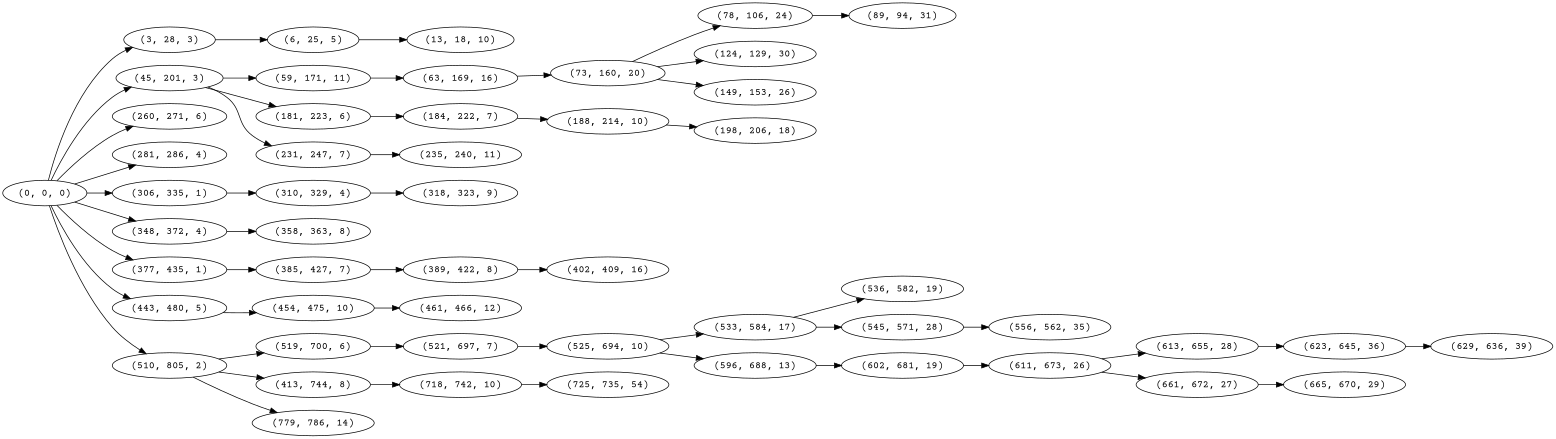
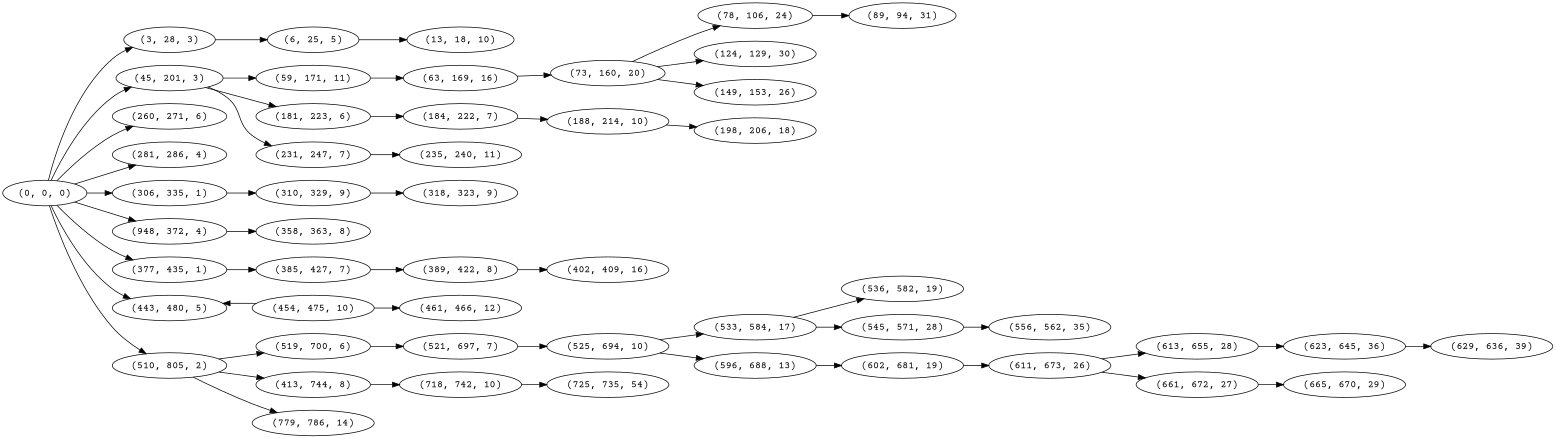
node "(310, 329, 4)": label "(310, 329, 4)" -> "(310, 329, 9)"
node "(348, 372, 4)": label "(348, 372, 4)" -> "(948, 372, 4)"
edge "(443, 480, 5)" -> "(454, 475, 10)": reversed
